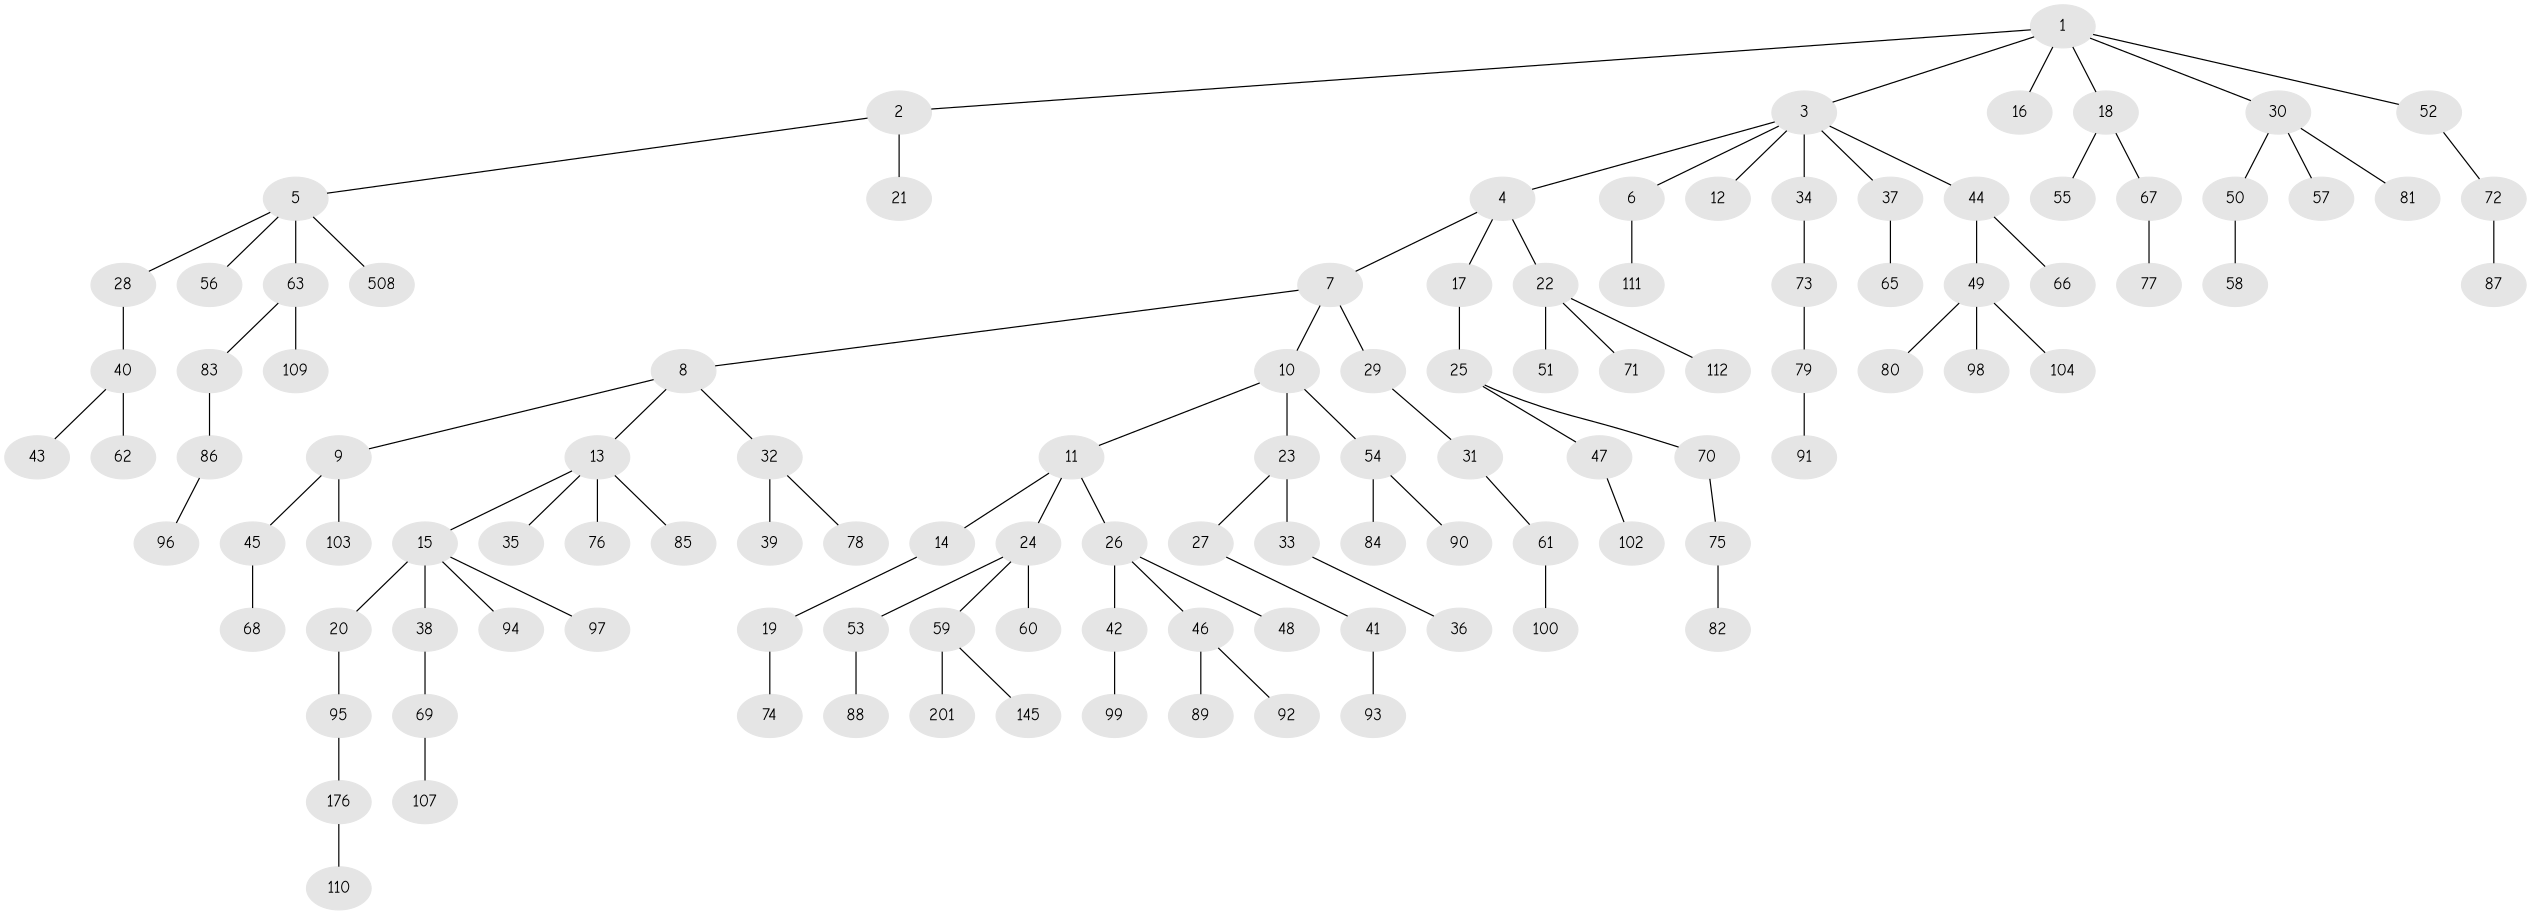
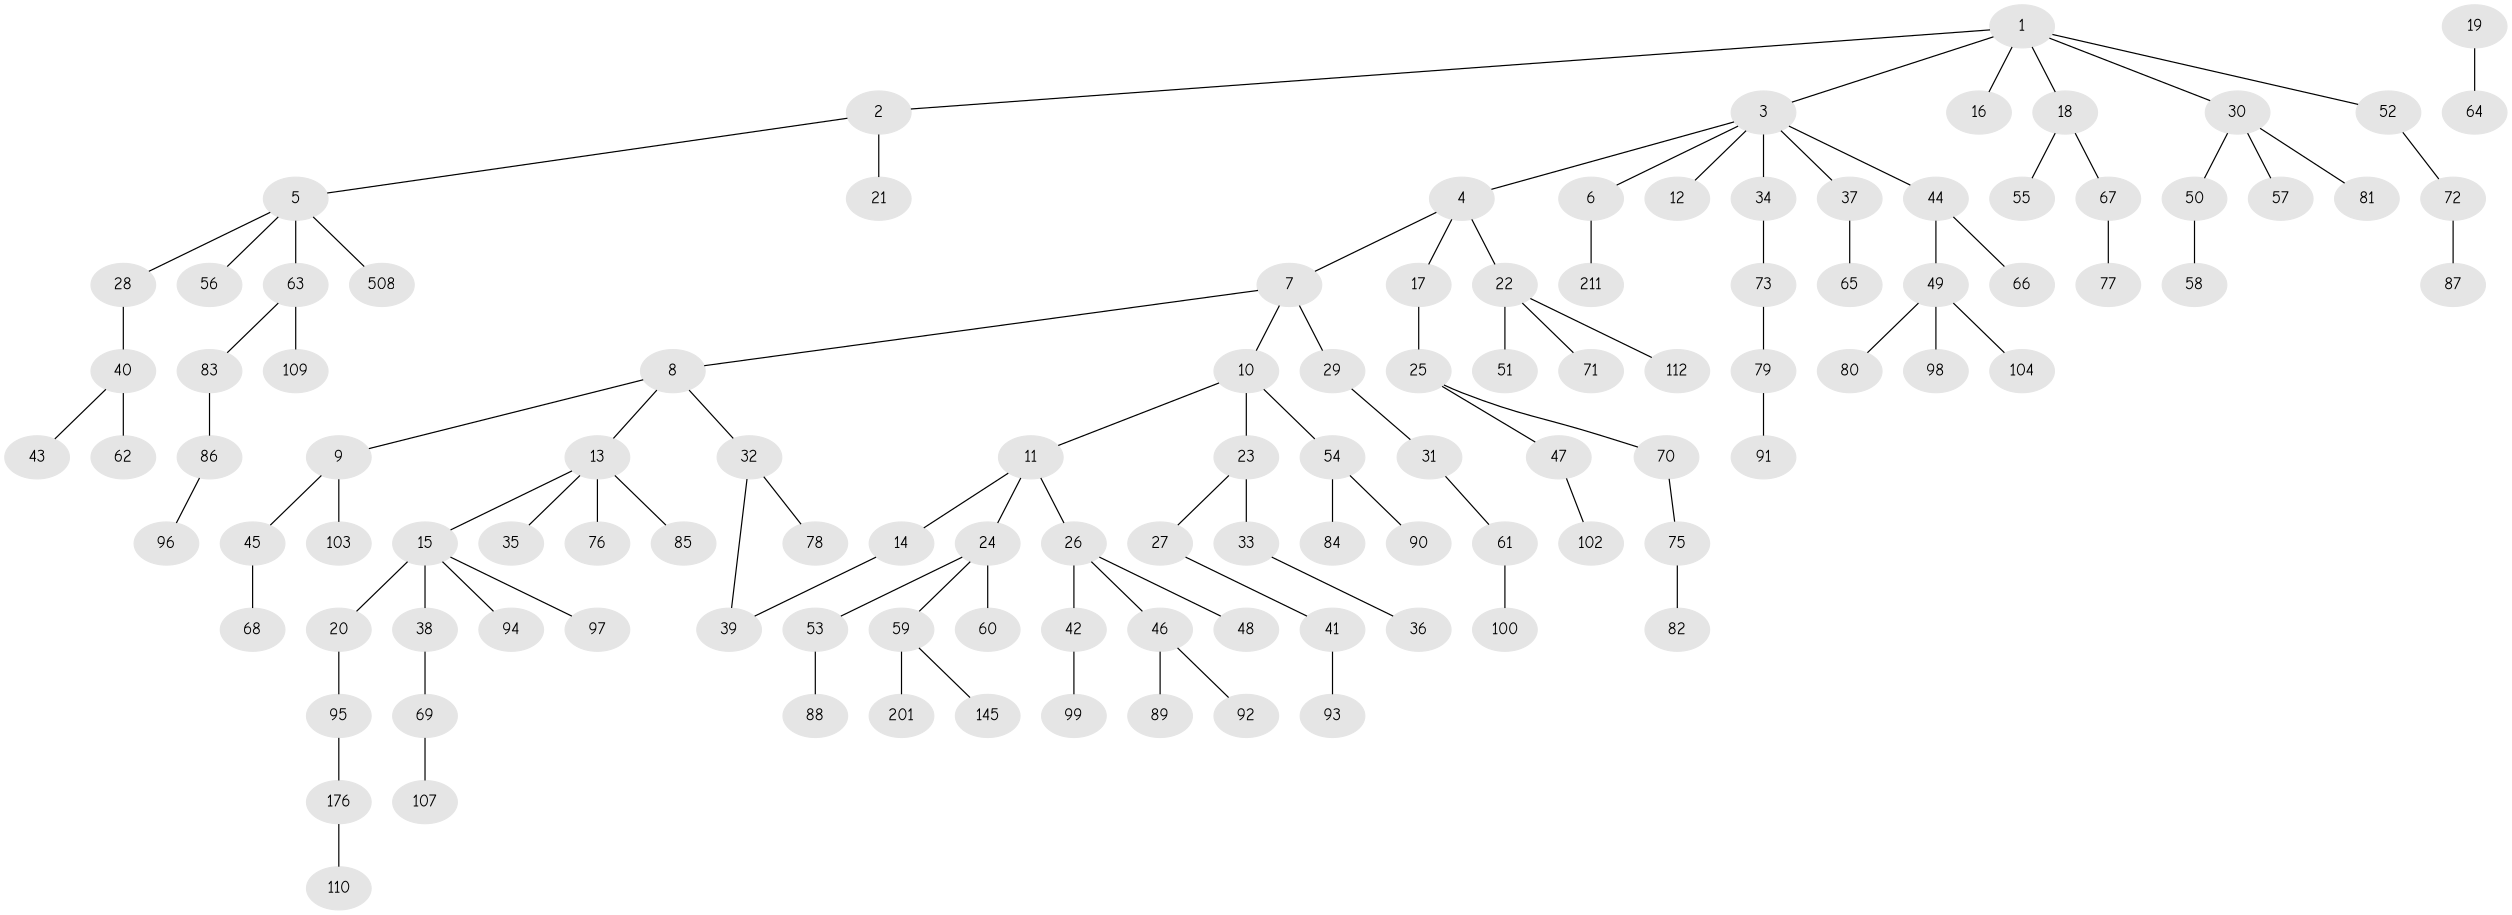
node "111": label "111" -> "211"
edge "14" -- "19": now "14" -- "39"
node "74": label "74" -> "64"
